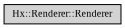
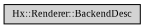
node "Hx::Renderer::Renderer": label "Hx::Renderer::Renderer" -> "Hx::Renderer::BackendDesc"
